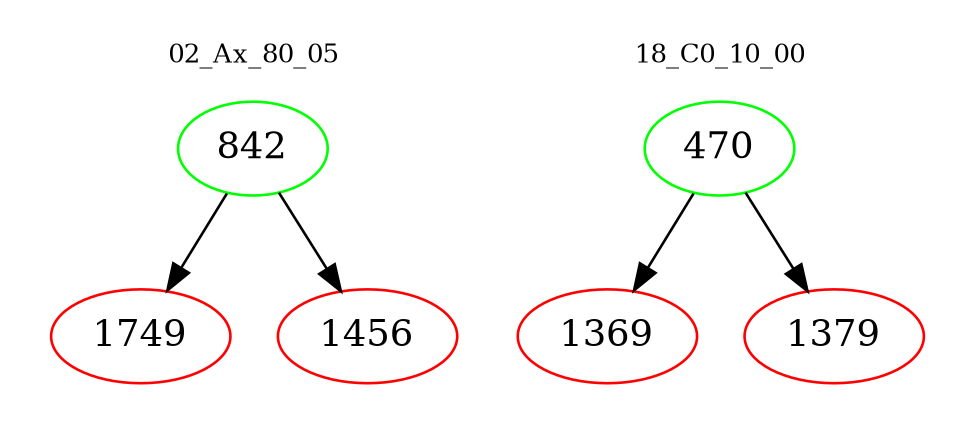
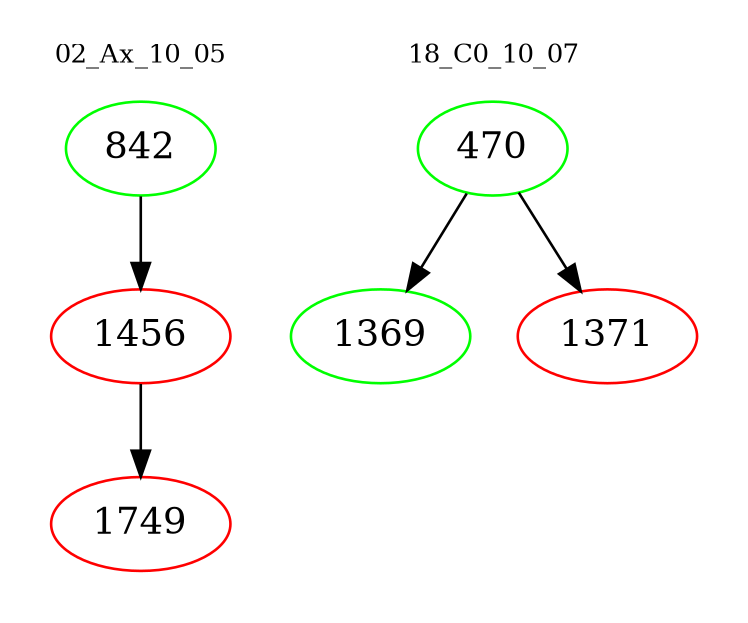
cluster "02_Ax_80_05": label "02_Ax_80_05" -> "02_Ax_10_05"
cluster "18_C0_10_00": label "18_C0_10_00" -> "18_C0_10_07"
edge "842" -> "1749": now "1456" -> "1749"
node "1369": color red -> green
node "1379": label "1379" -> "1371"
